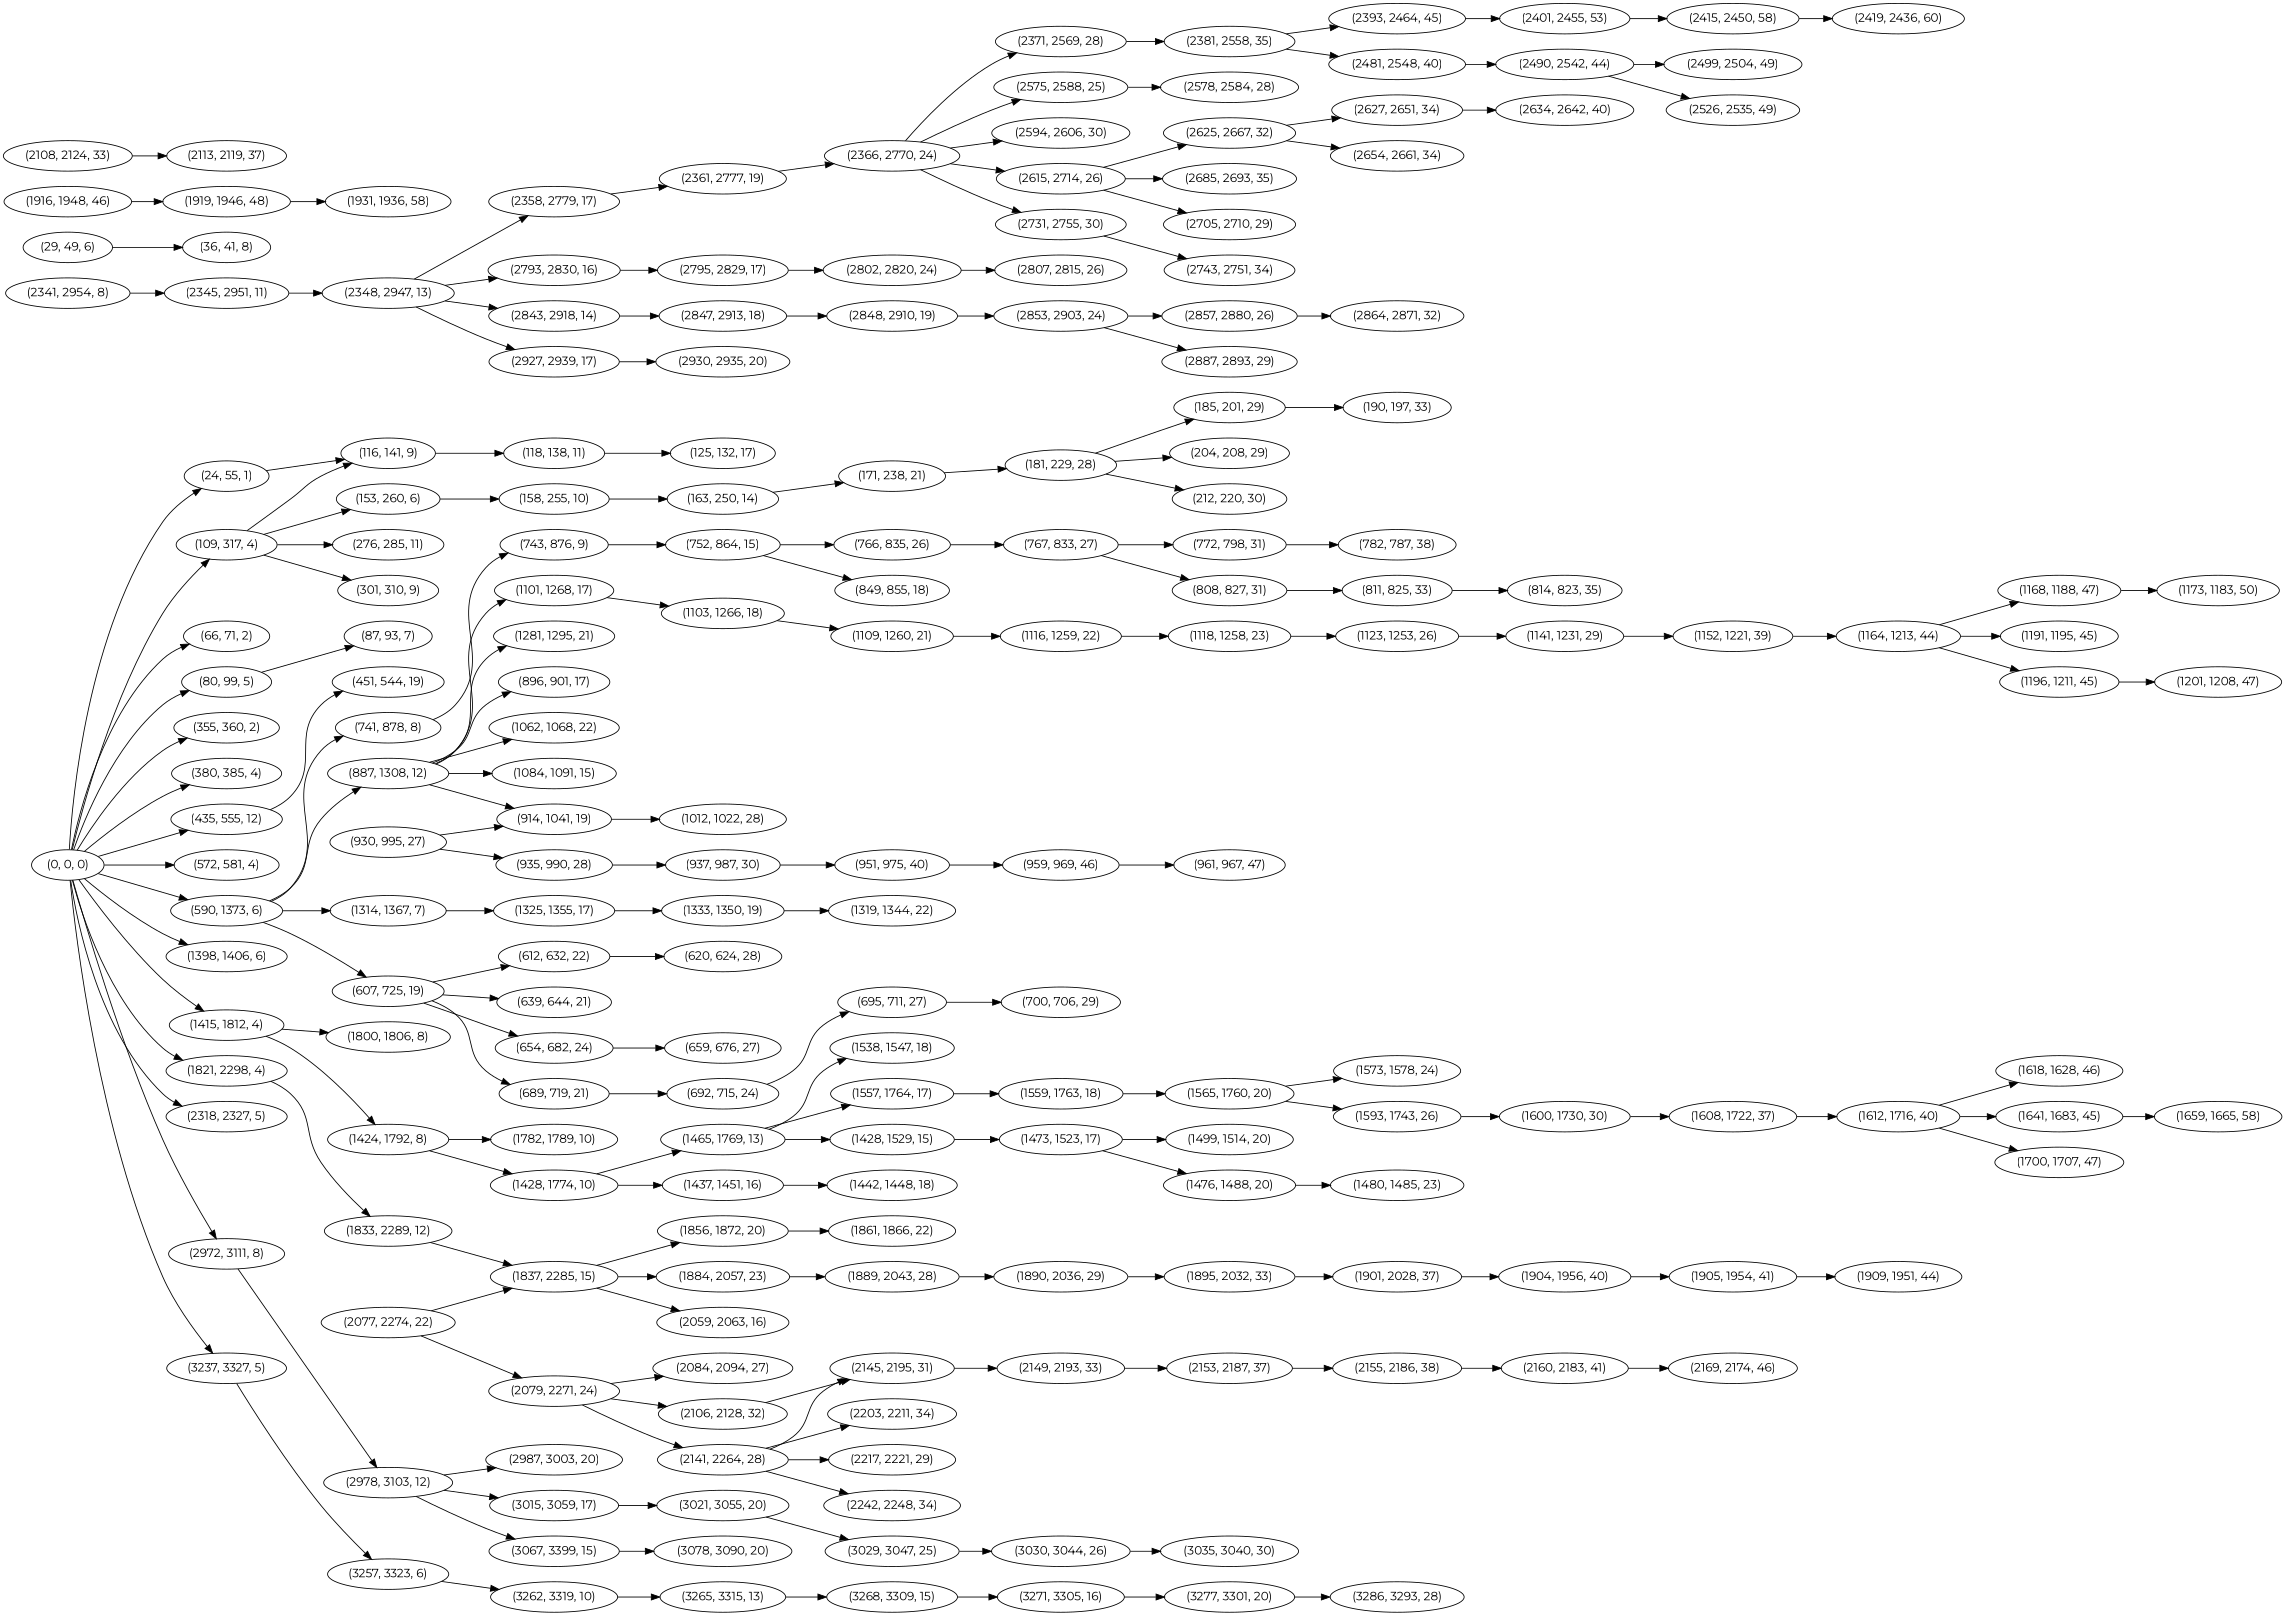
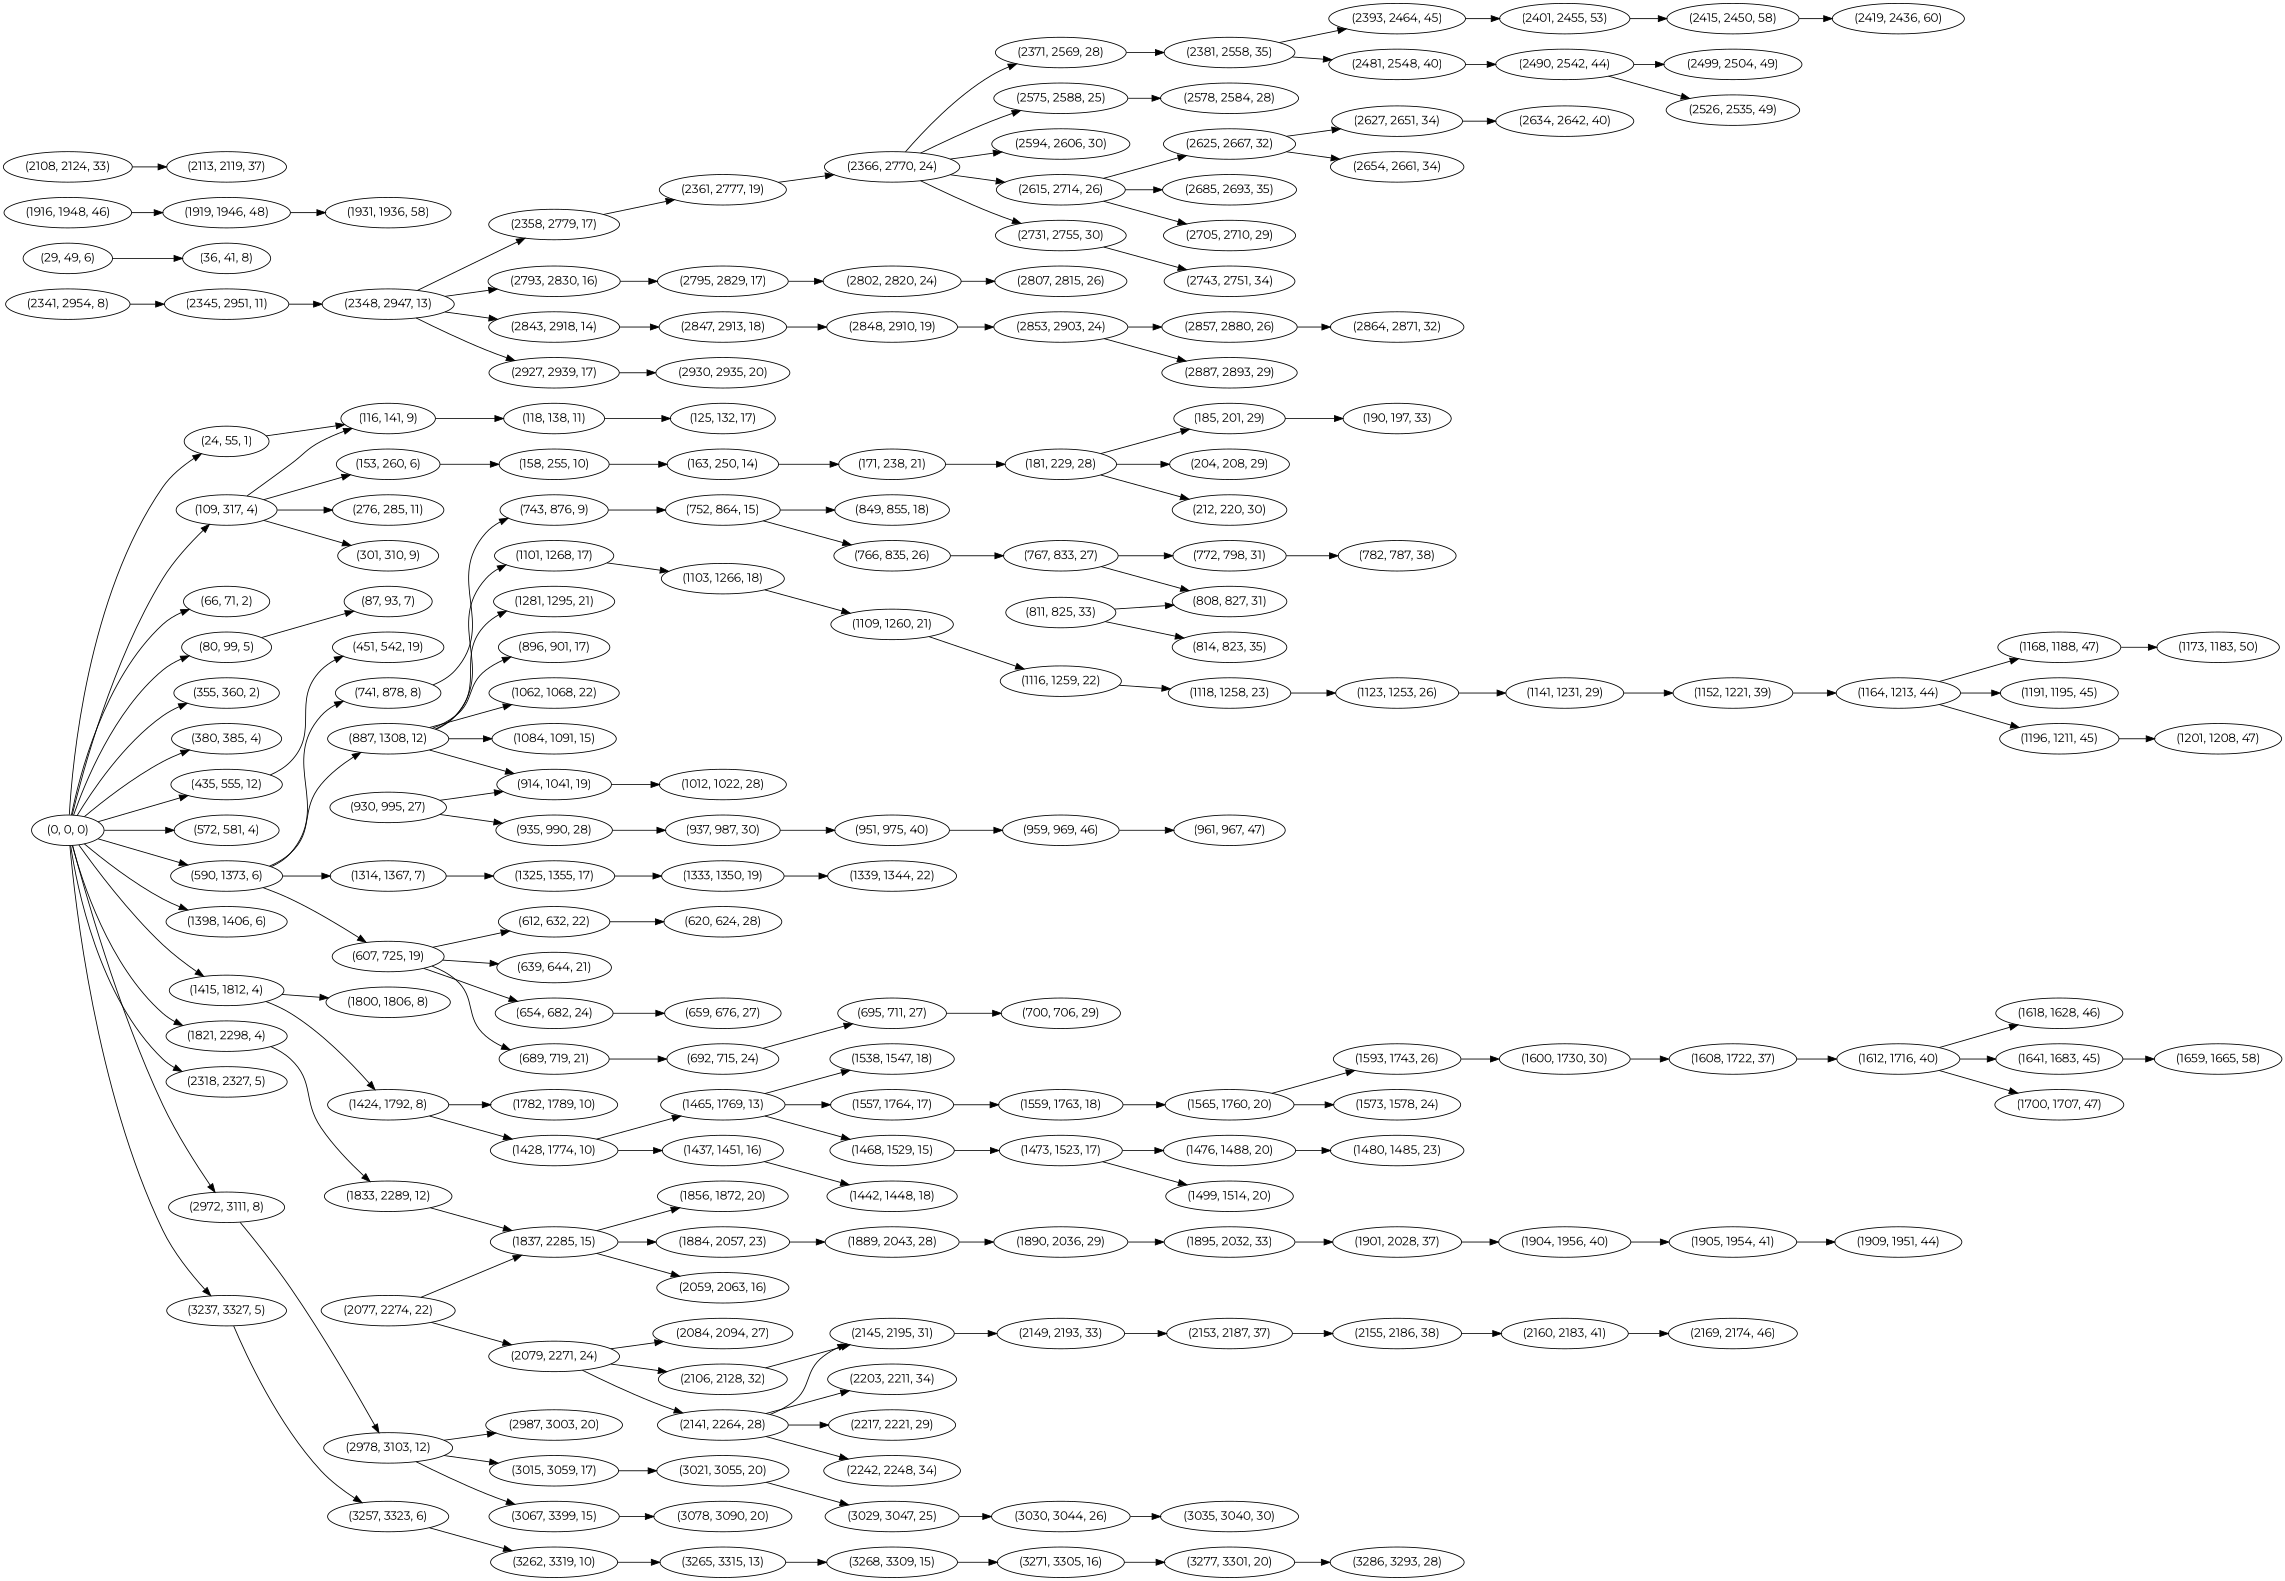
edge "(808, 827, 31)" -> "(811, 825, 33)": reversed
node "(451, 544, 19)": label "(451, 544, 19)" -> "(451, 542, 19)"
node "(1319, 1344, 22)": label "(1319, 1344, 22)" -> "(1339, 1344, 22)"
node "(1428, 1529, 15)": label "(1428, 1529, 15)" -> "(1468, 1529, 15)"
node "(1861, 1866, 22)": removed
